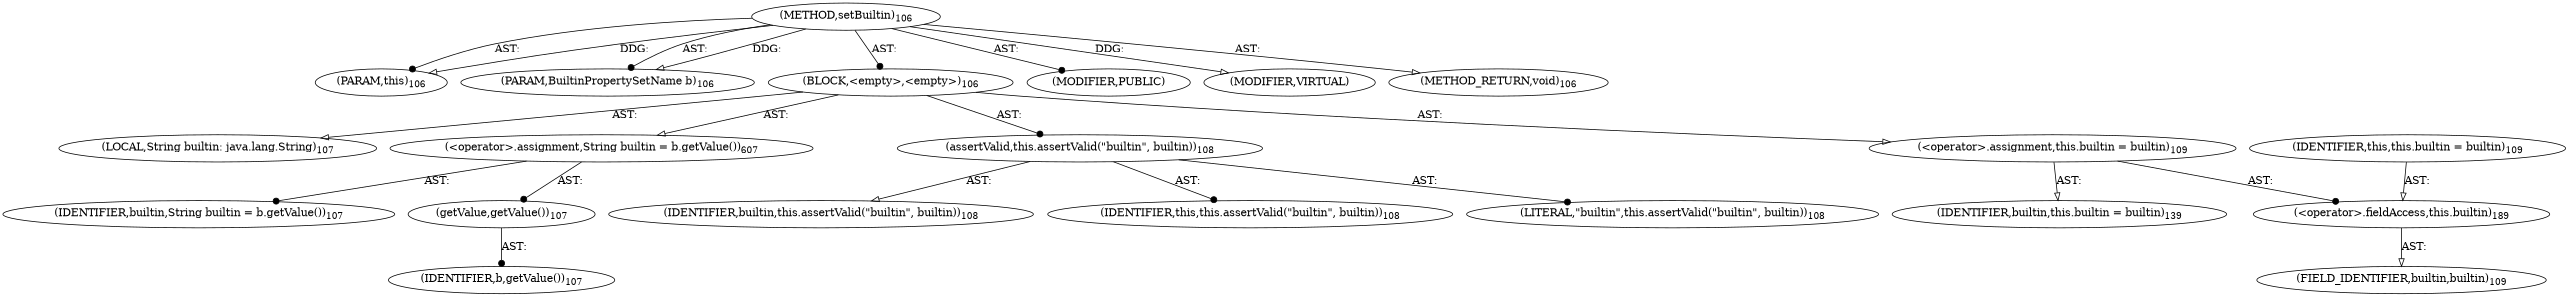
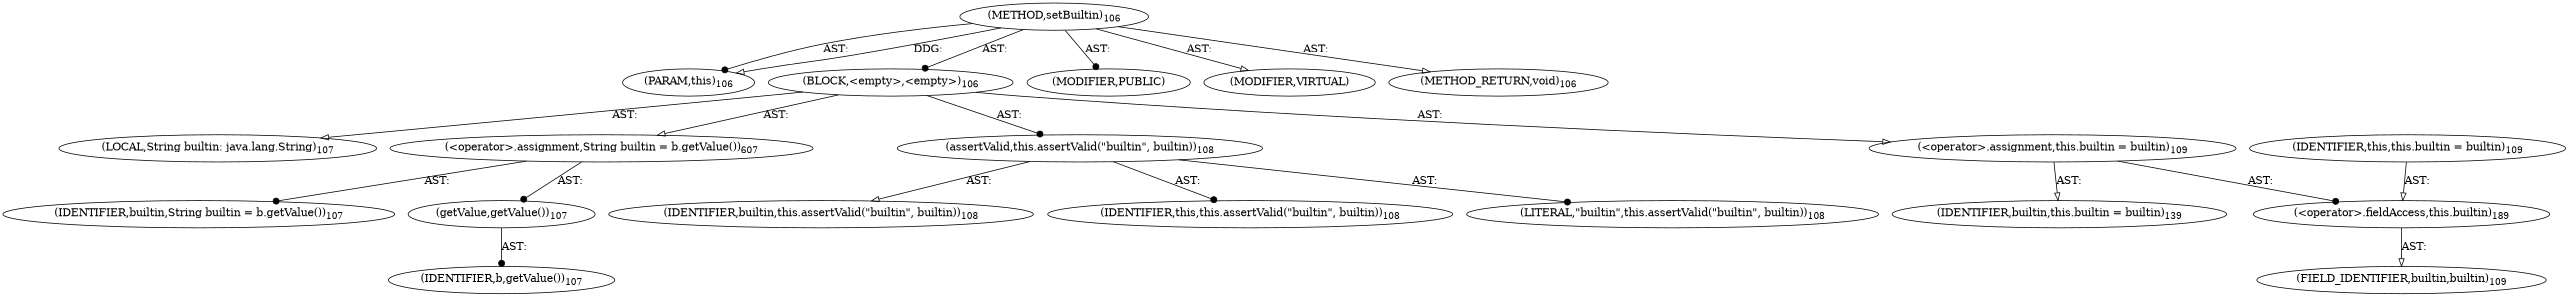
edge "(METHOD,setBuiltin)" -> "(MODIFIER,VIRTUAL)": label "DDG: " -> "AST: "
node "(PARAM,BuiltinPropertySetName b)": removed
